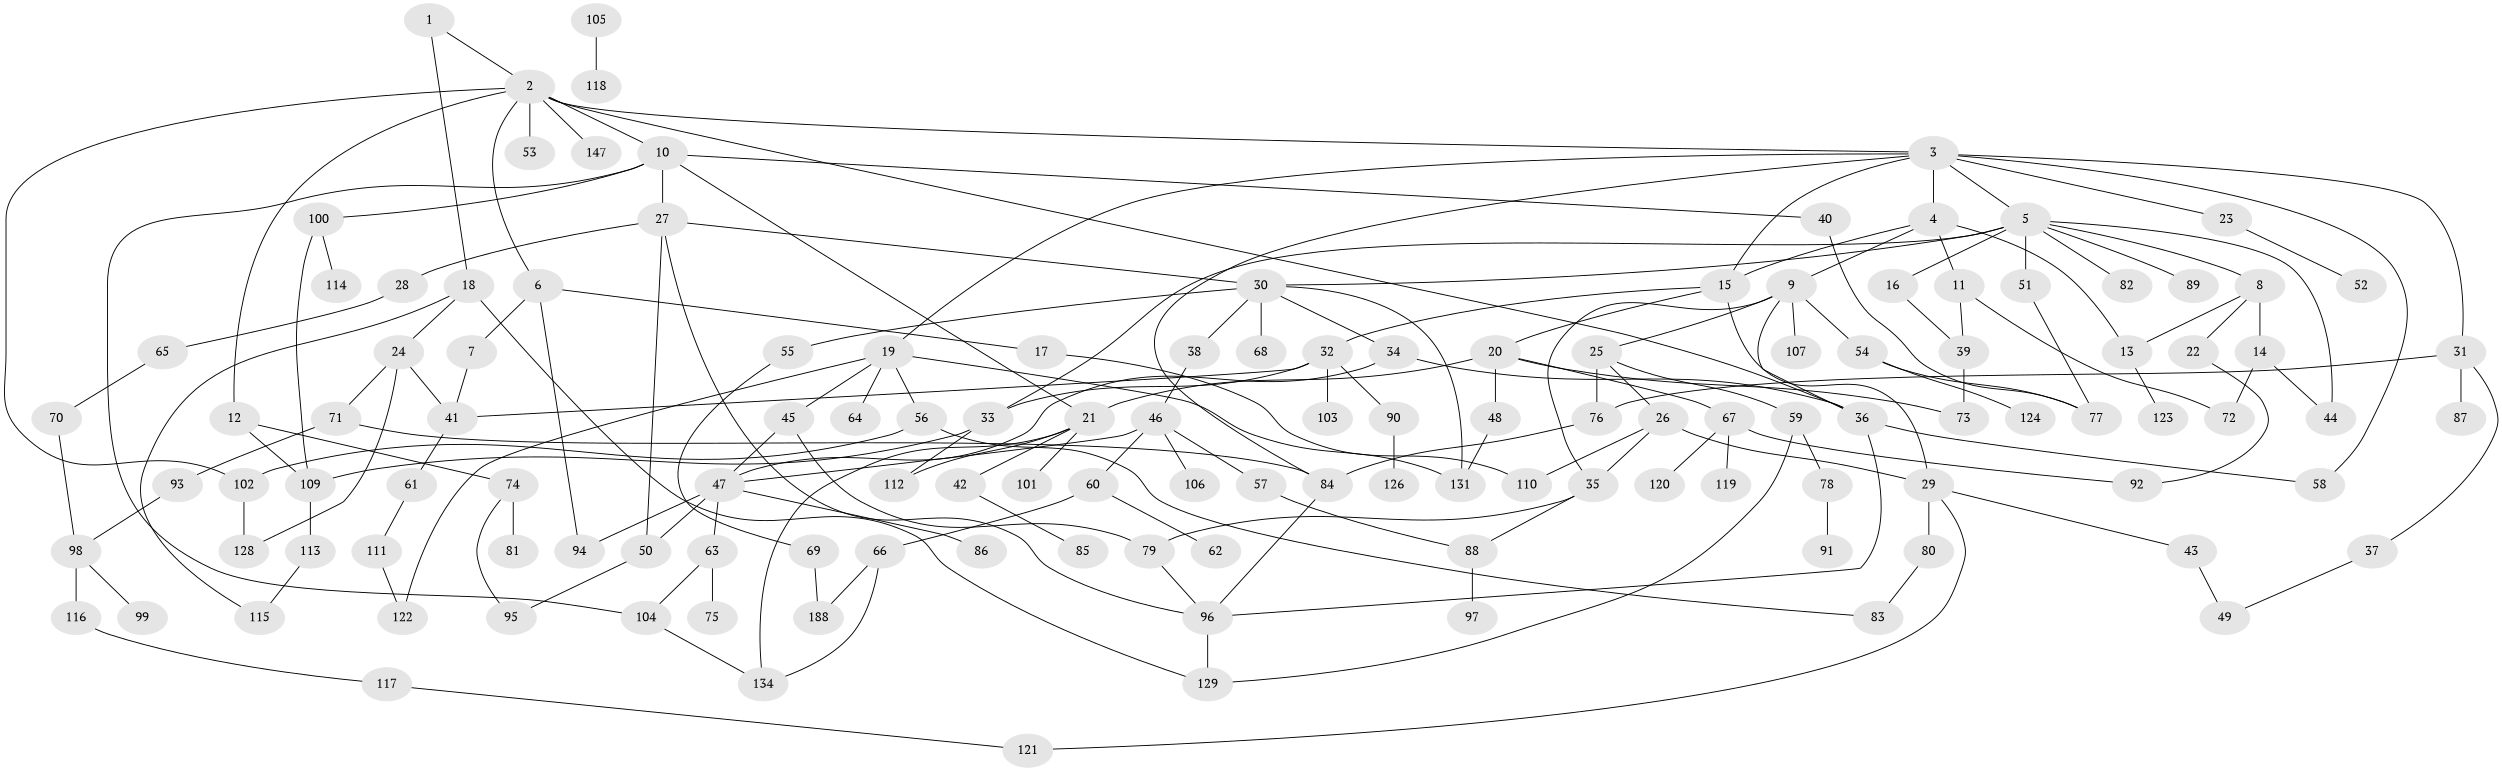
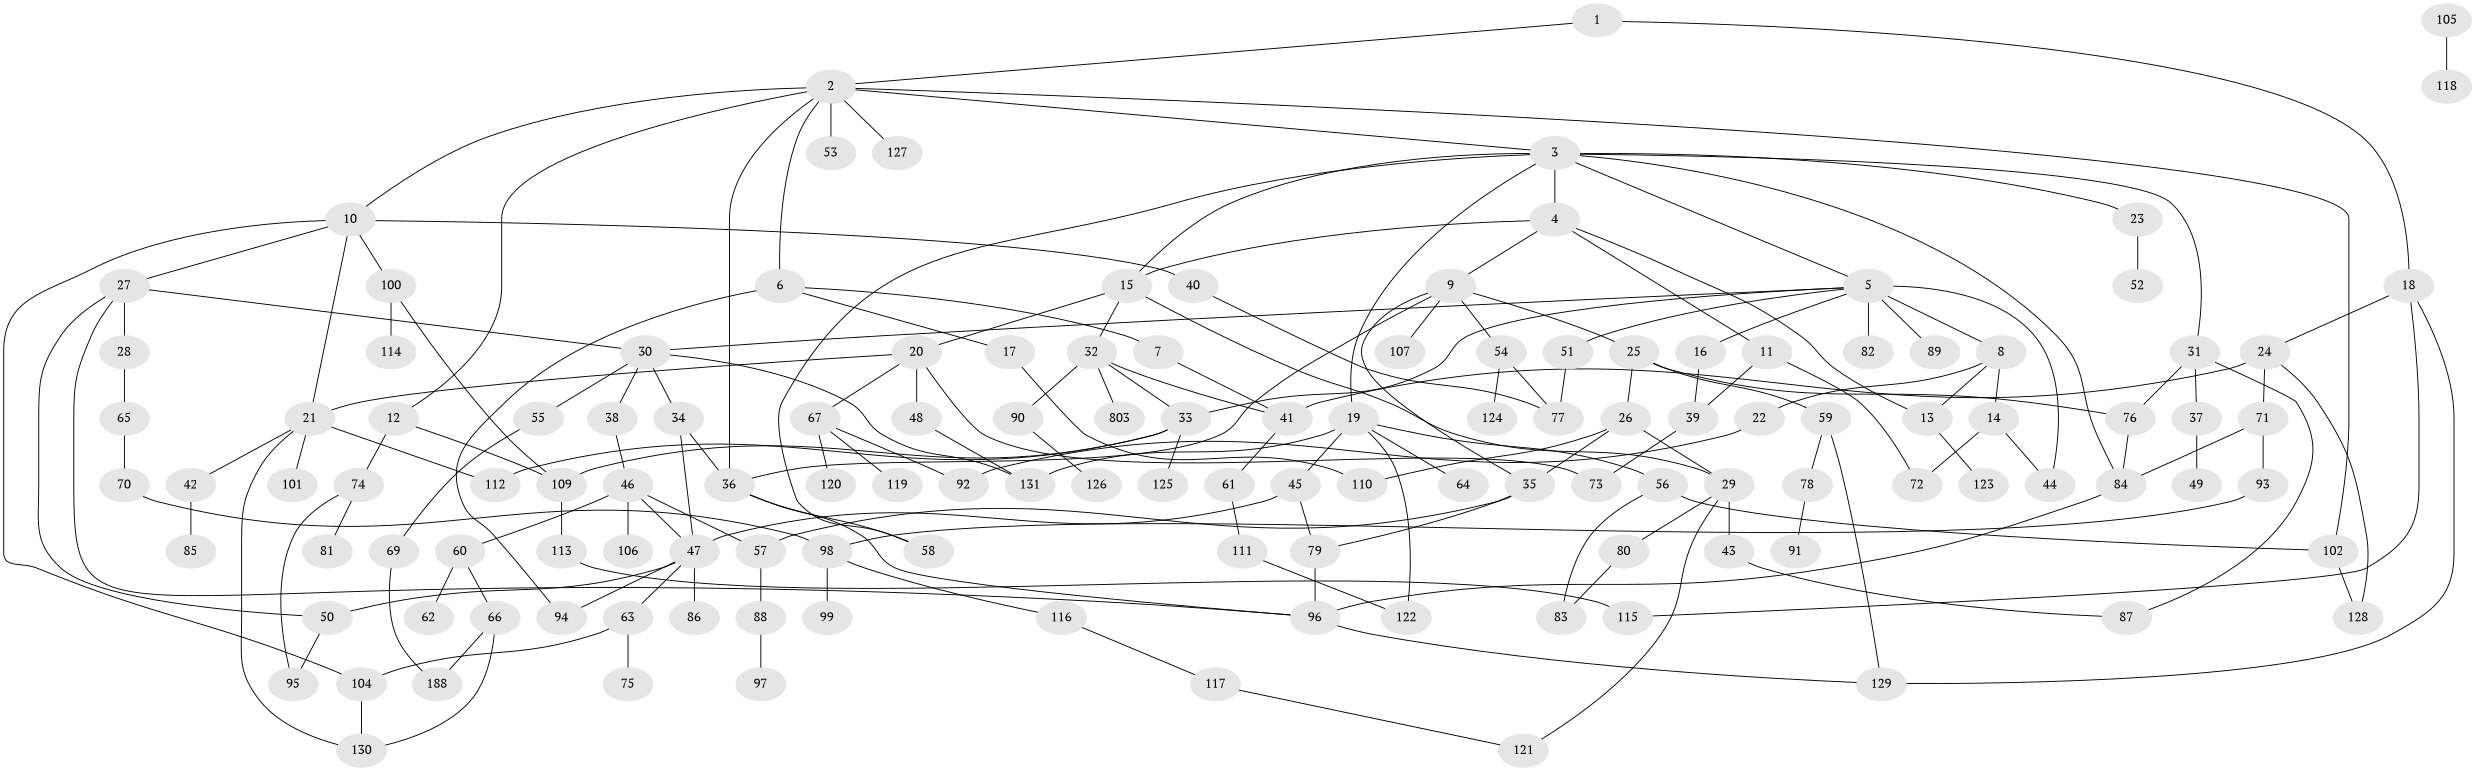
node "147": label "147" -> "127"
node "68": removed
node "103": label "103" -> "803"
node "125": added
edge "35" -- "88": now "35" -- "57"
edge "43" -- "49": now "43" -- "87"
node "134": label "134" -> "130"
